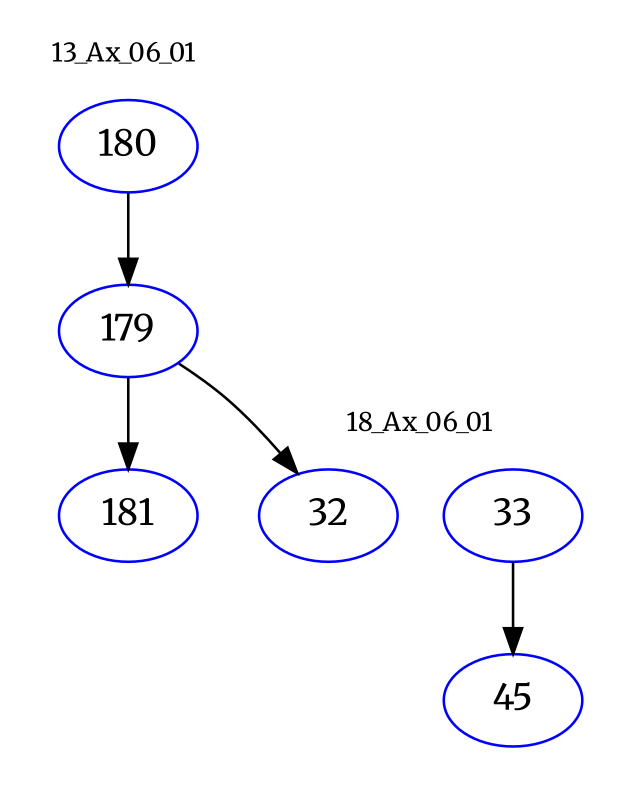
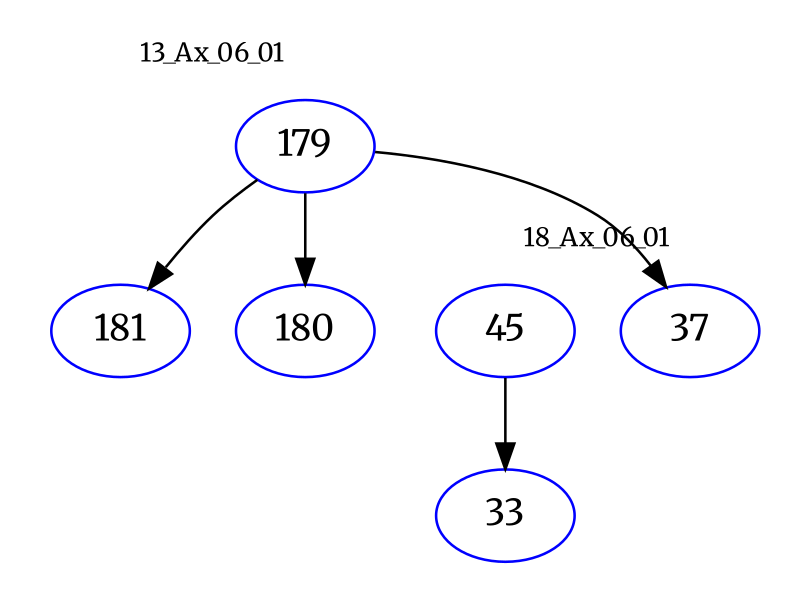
edge "180" -> "179": reversed
node "32": label "32" -> "37"
edge "33" -> "45": reversed
